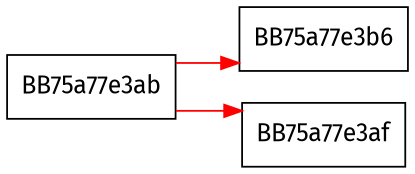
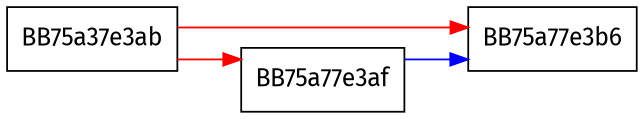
edge "BB75a77e3af" -> "BB75a77e3b6": added
node "BB75a77e3ab": label "BB75a77e3ab" -> "BB75a37e3ab"
